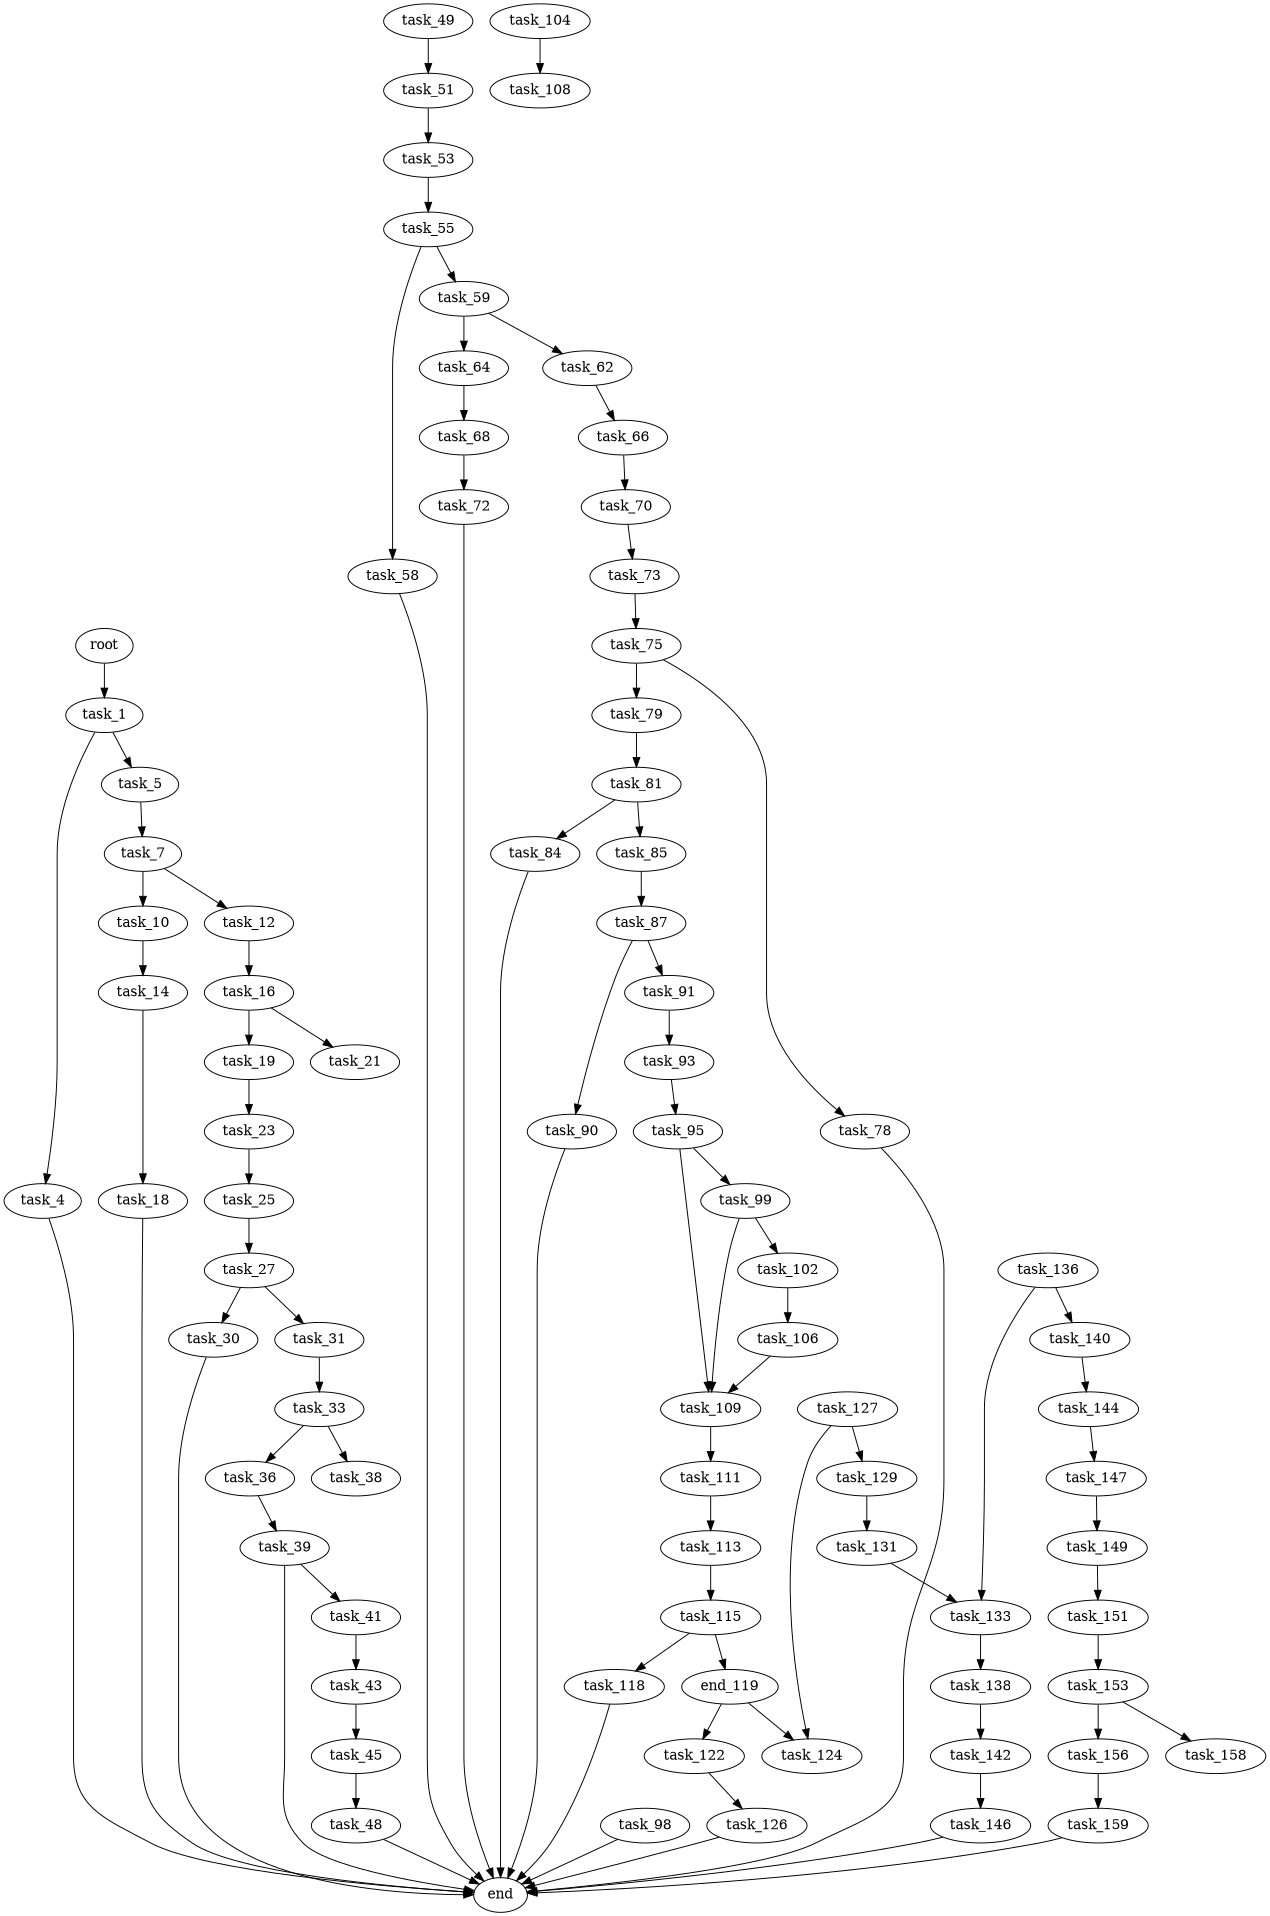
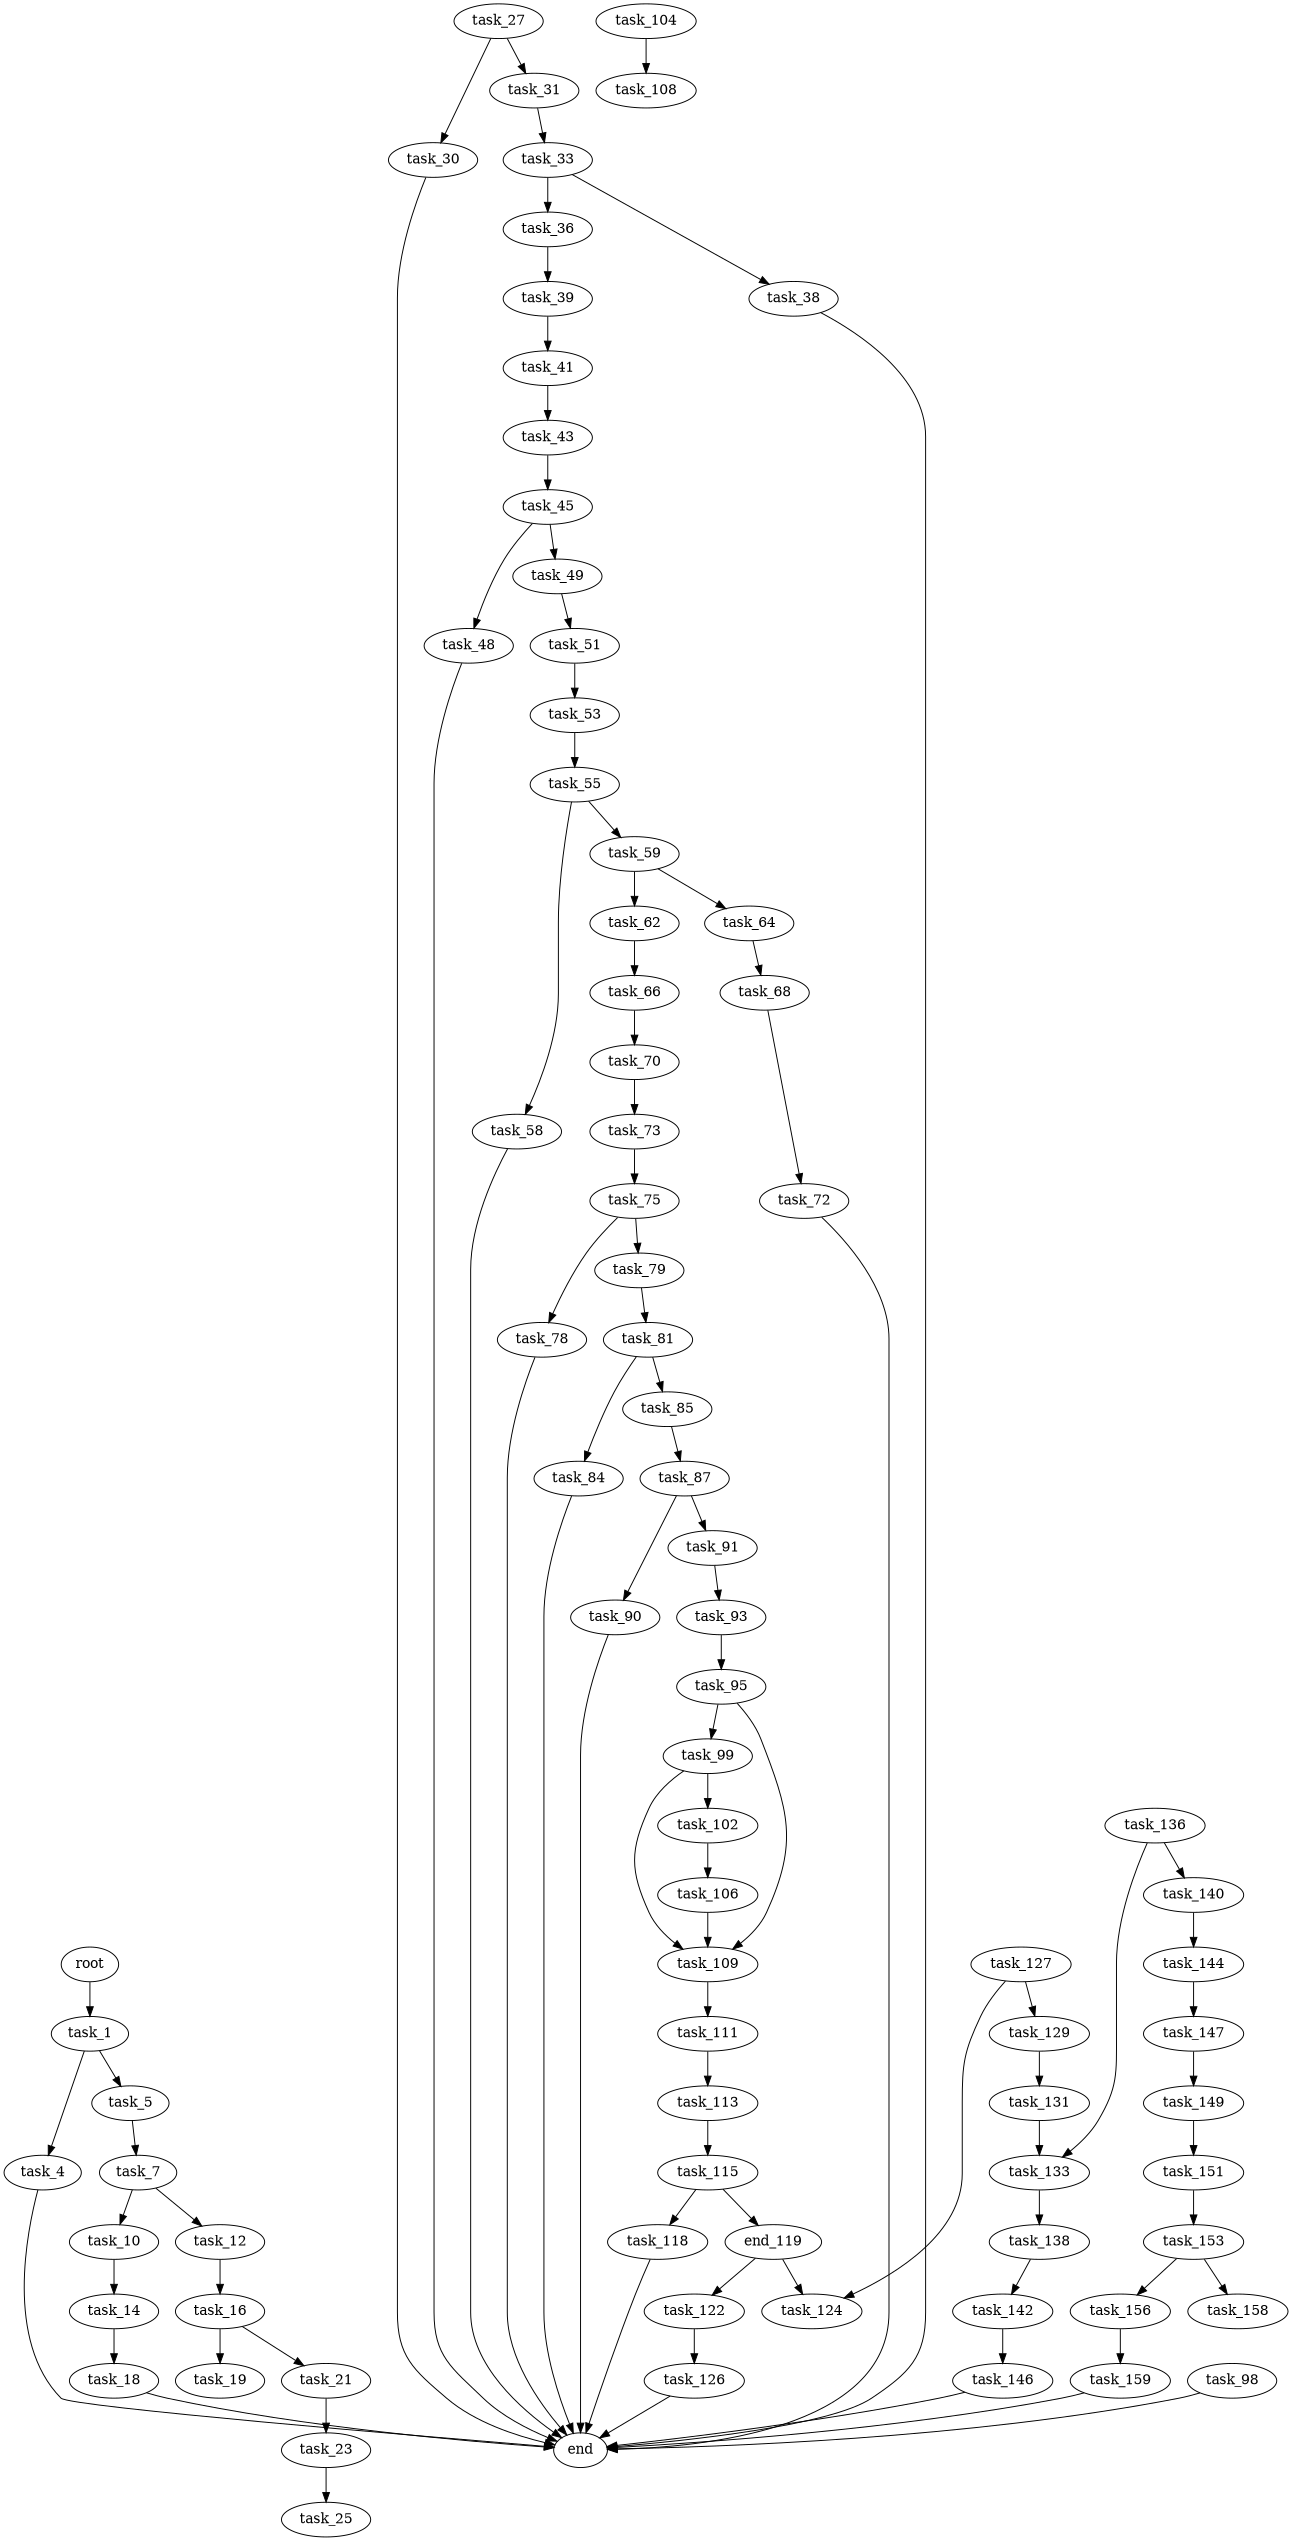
edge "task_45" -> "task_49": added
edge "task_19" -> "task_23": now "task_21" -> "task_23"
edge "task_25" -> "task_27": removed
edge "task_39" -> "end": now "task_38" -> "end"
